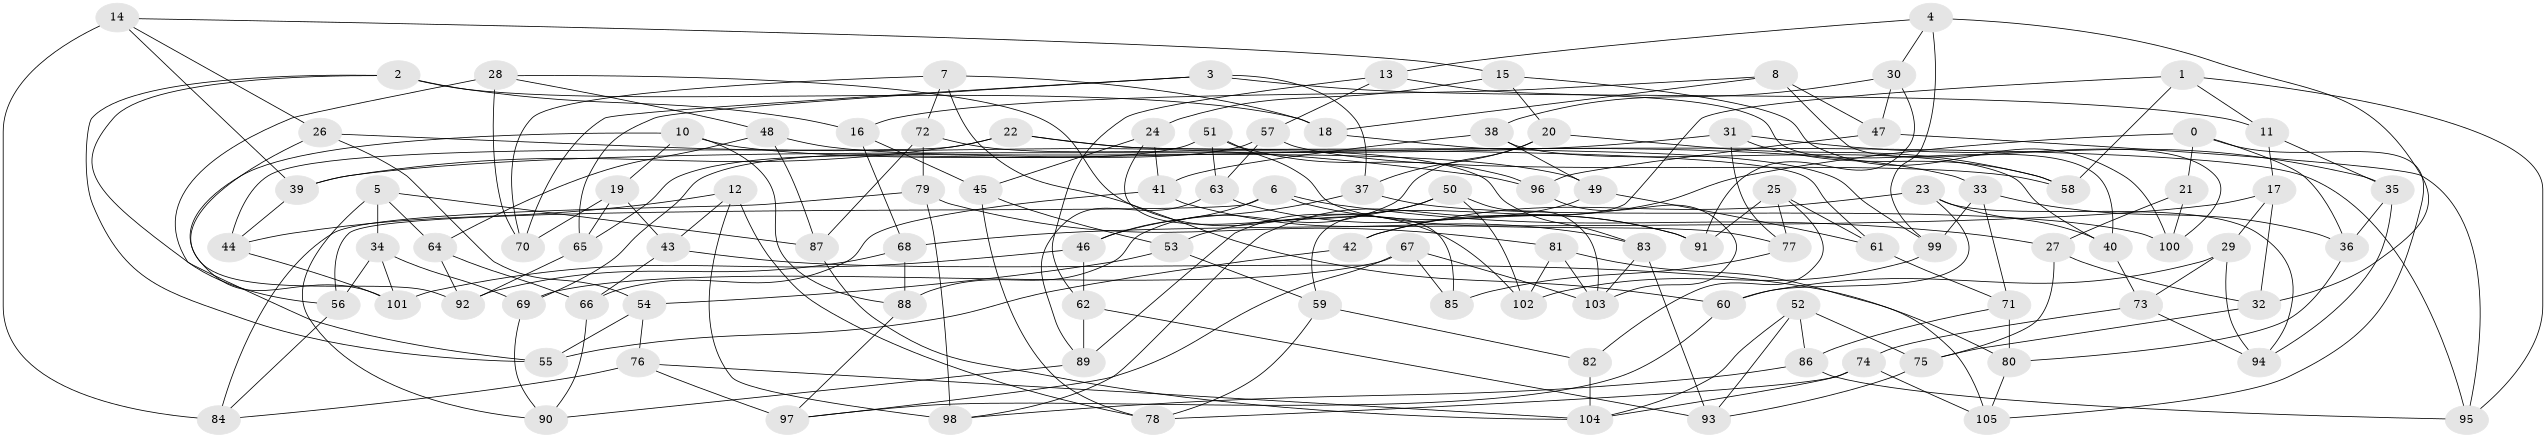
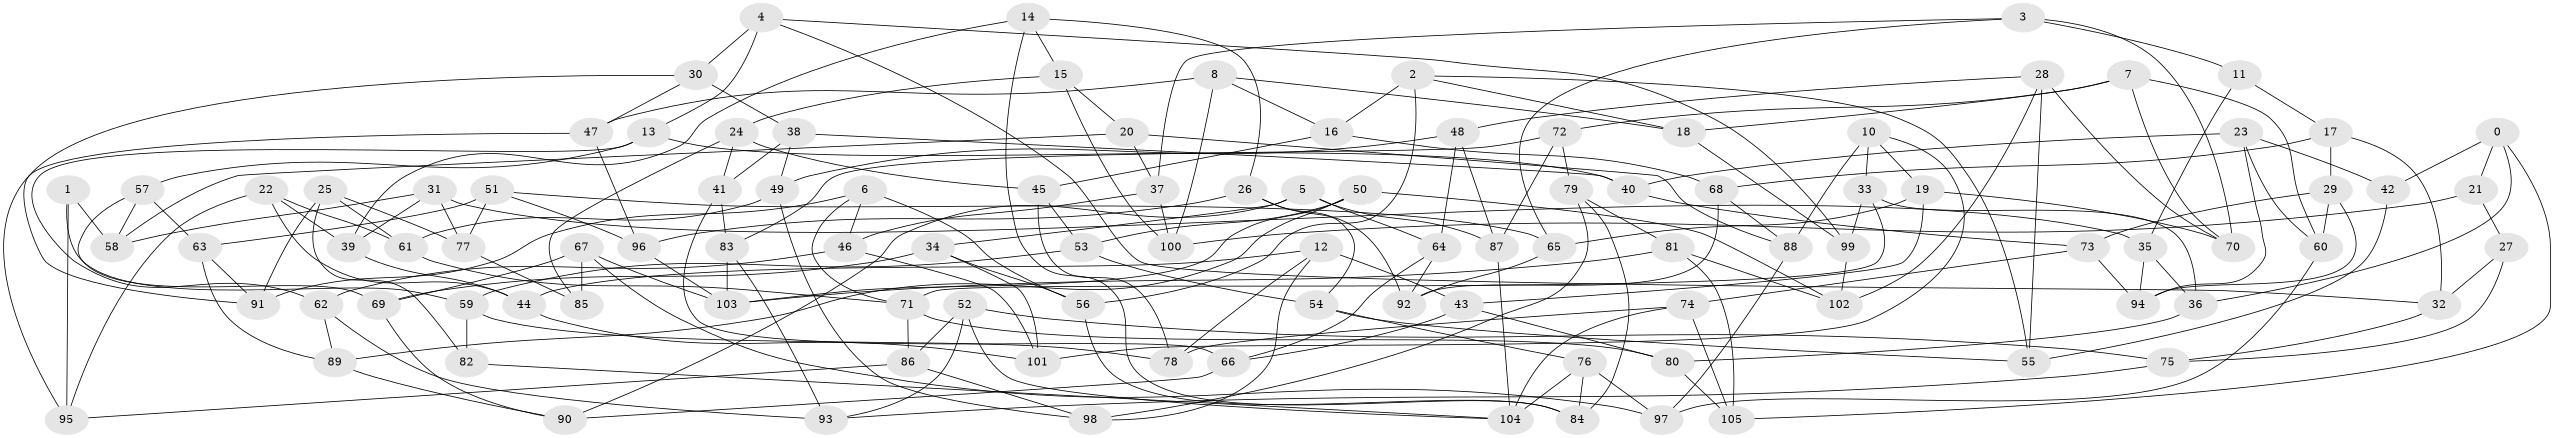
edge "1" -- "11": removed
edge "6" -- "27": now "6" -- "71"
